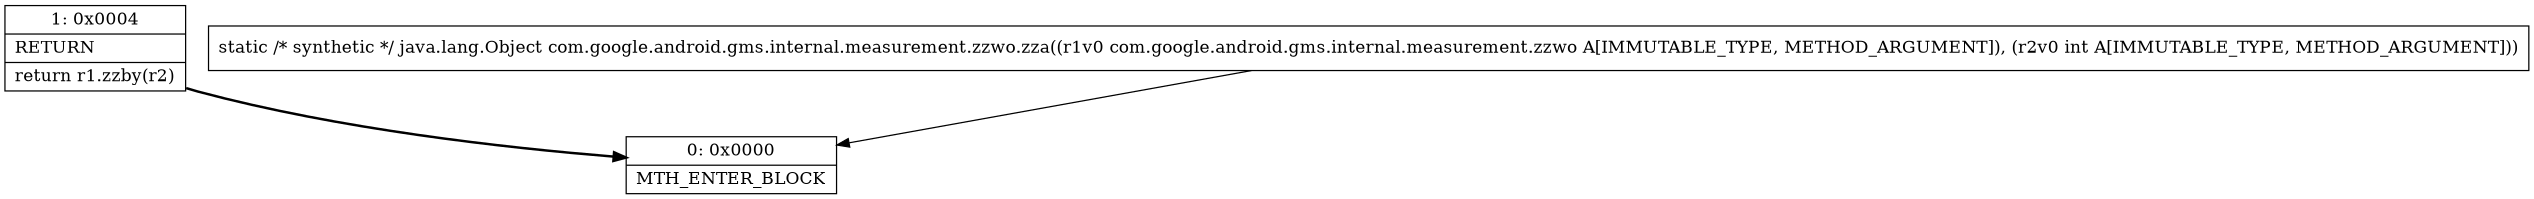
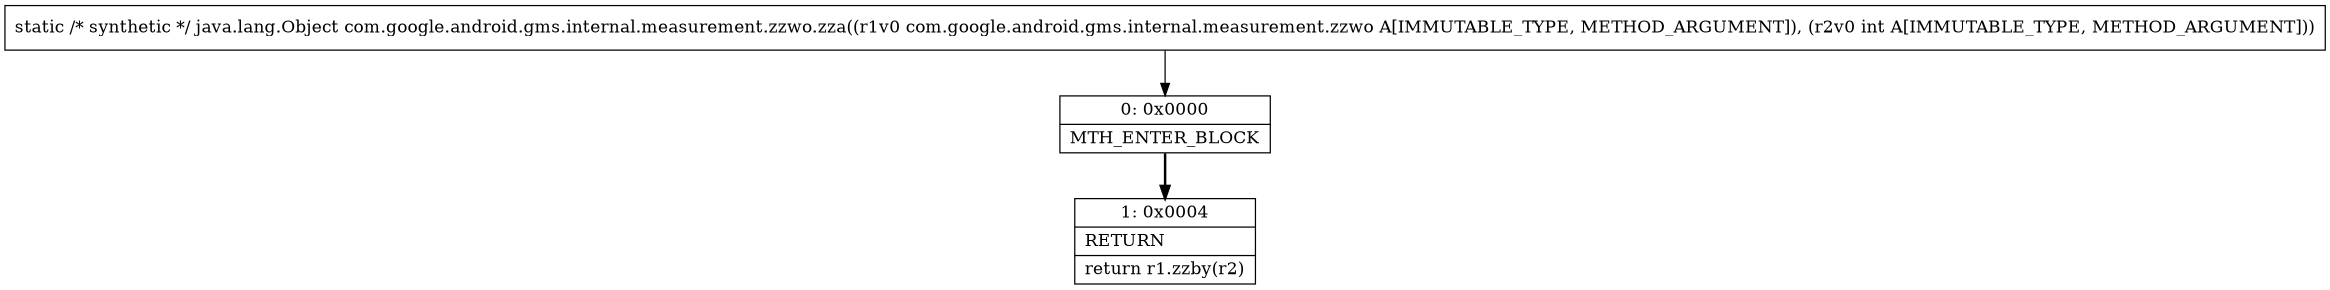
edge "1: 0x0004" -> "0: 0x0000": reversed
